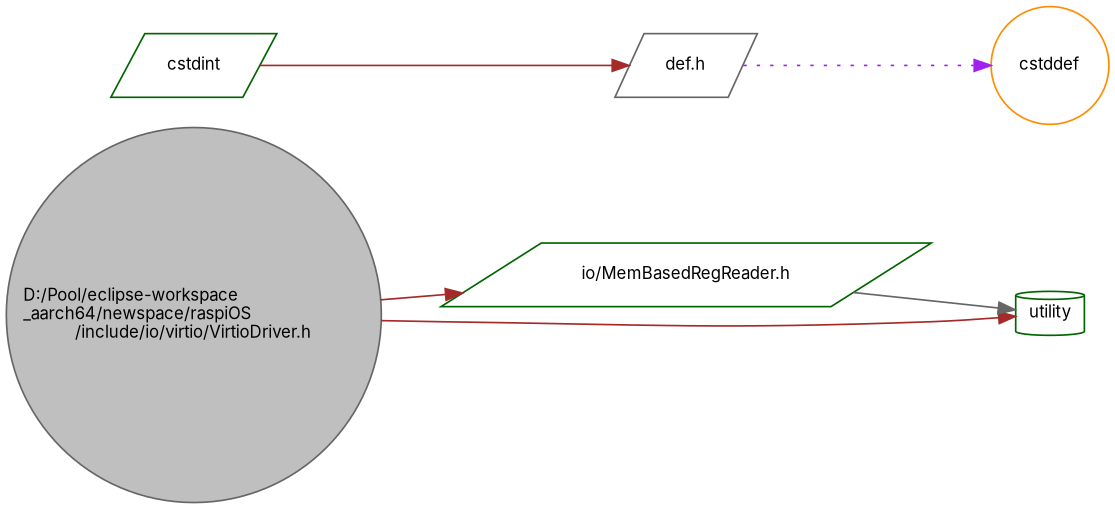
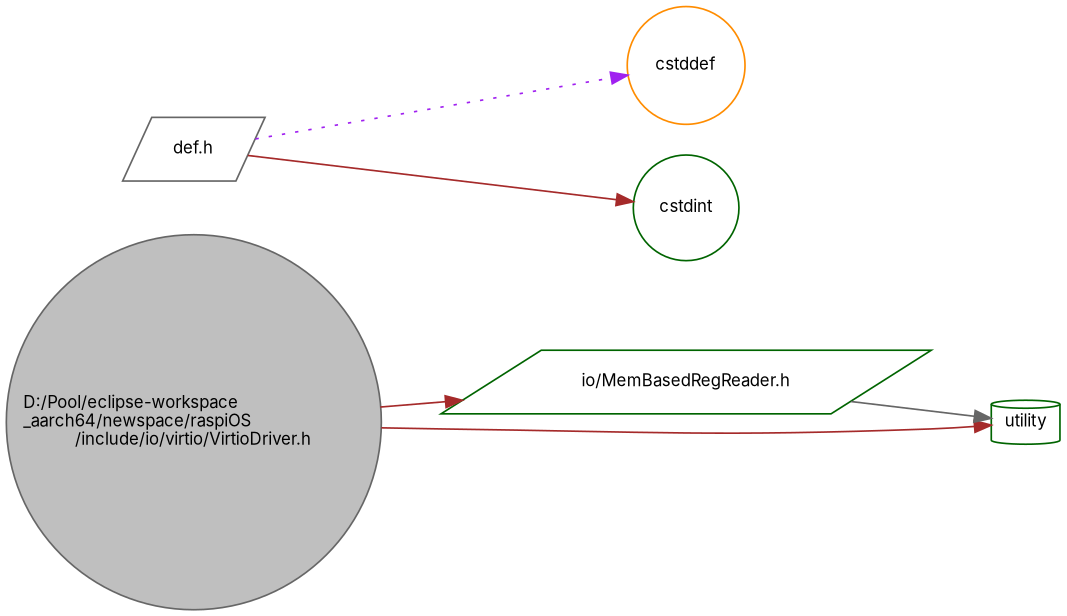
node "cstdint": shape parallelogram -> circle
edge "cstdint" -> "def.h": reversed
